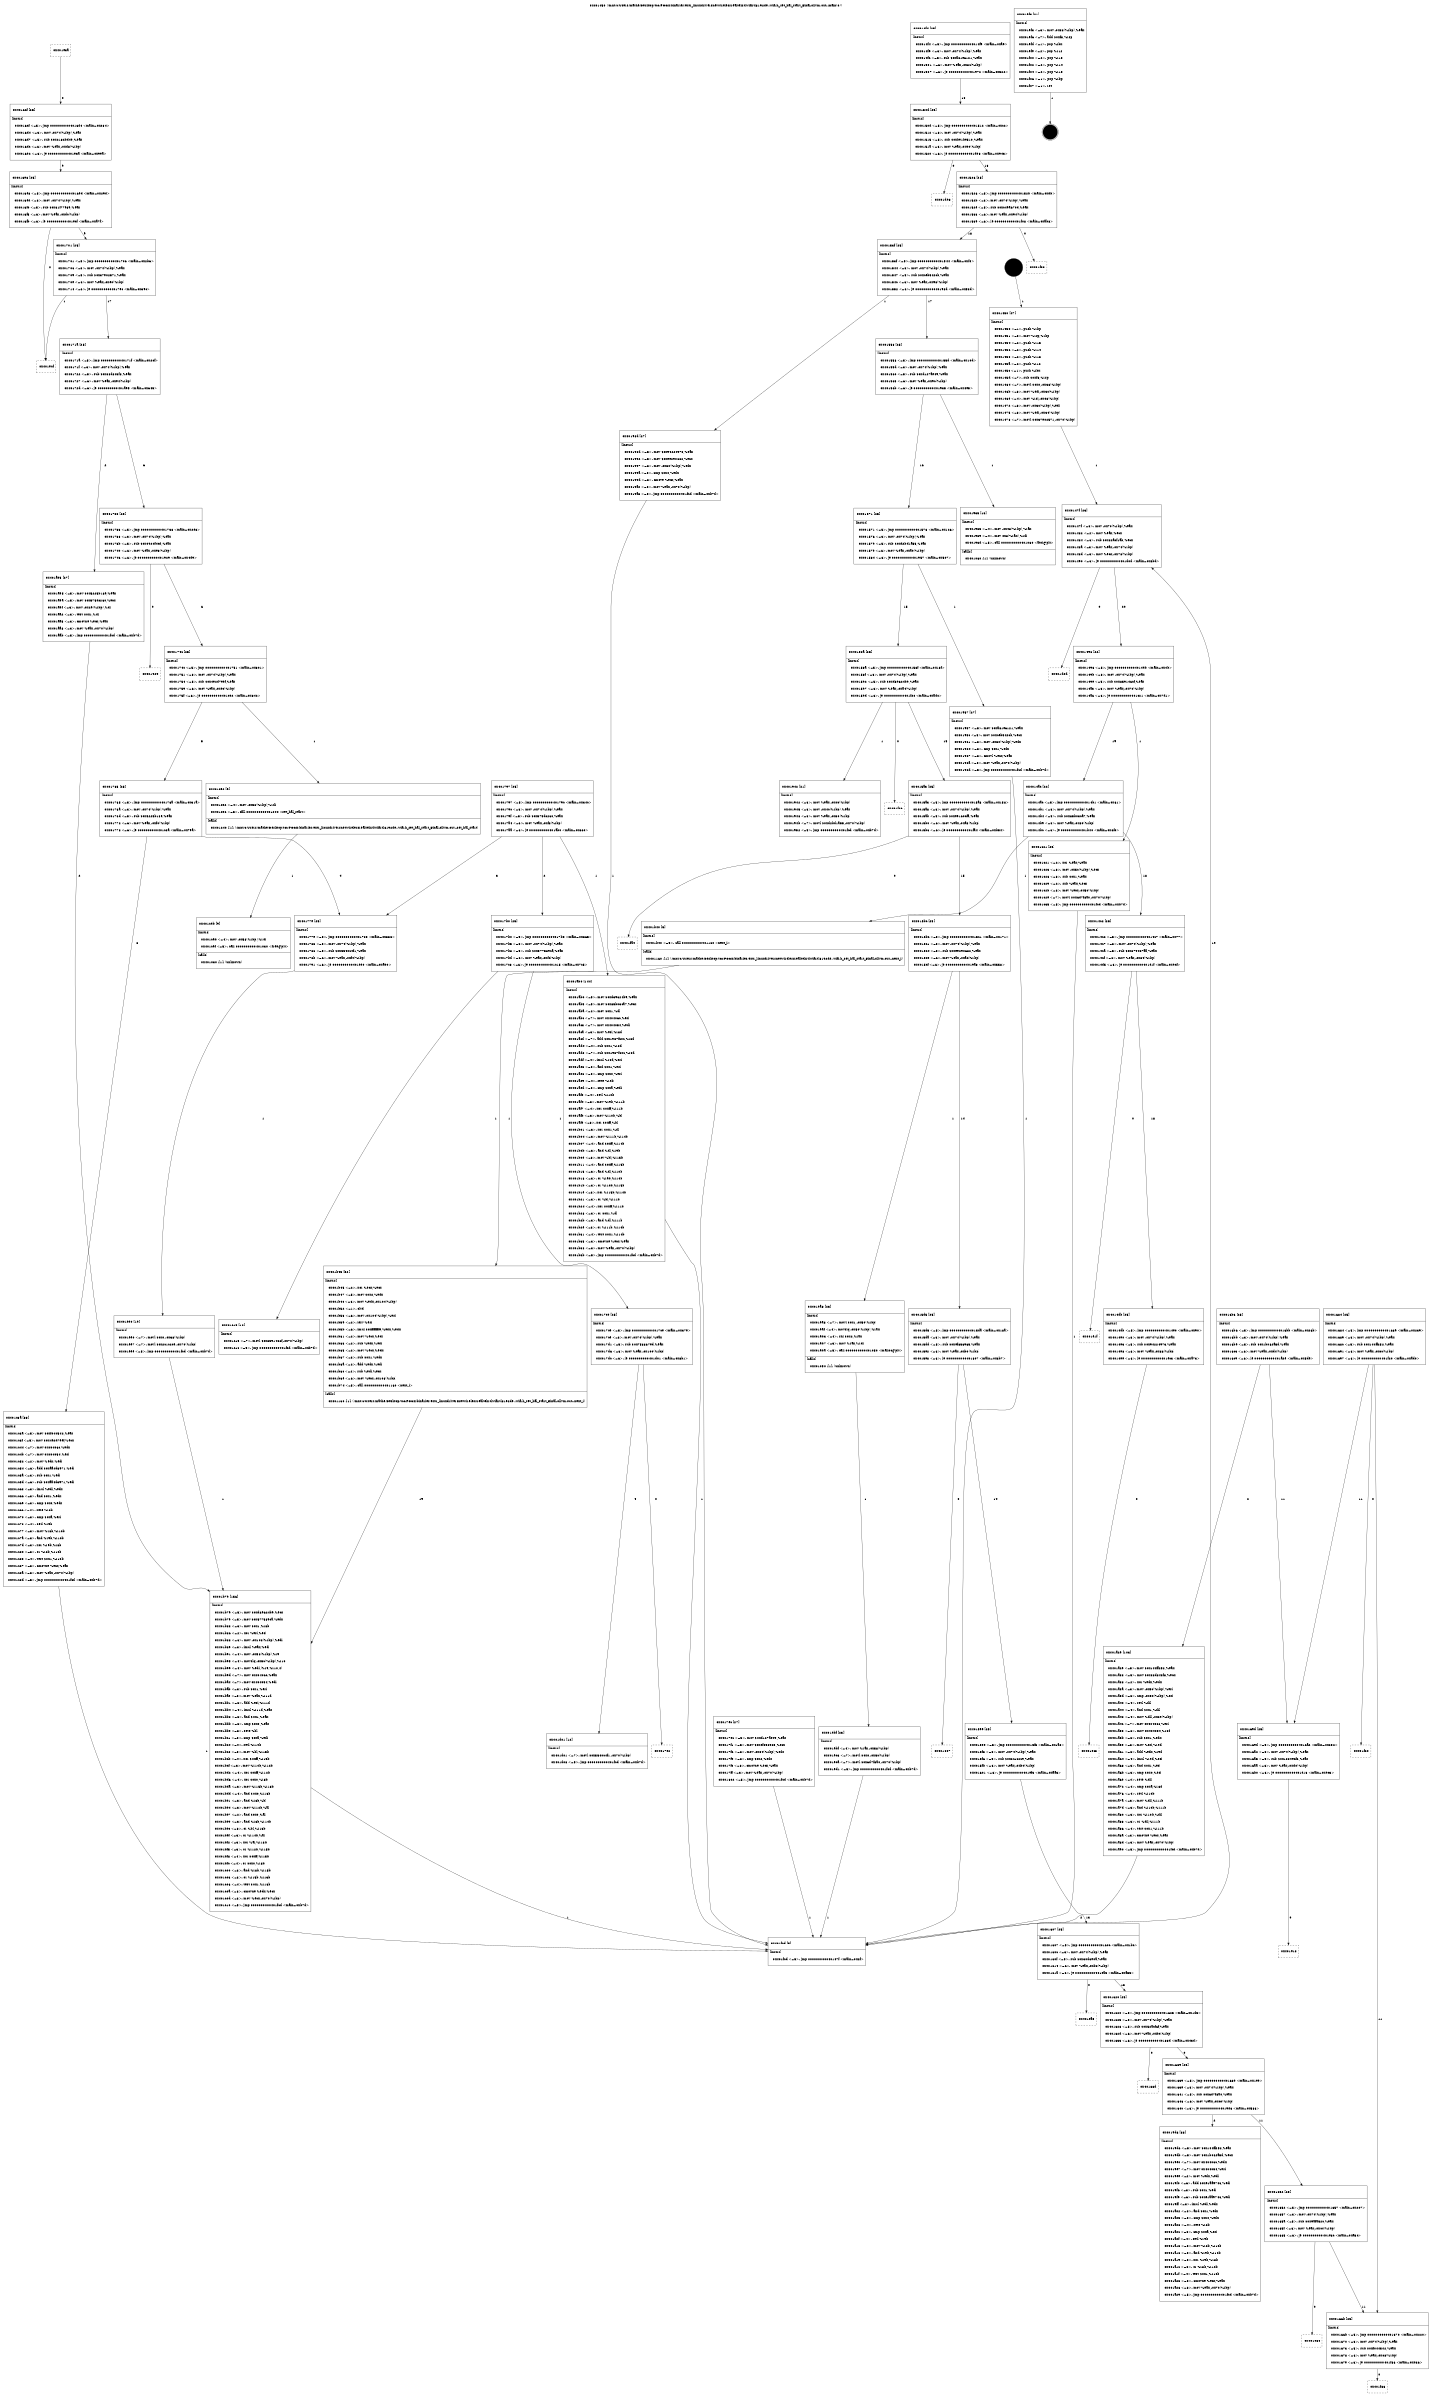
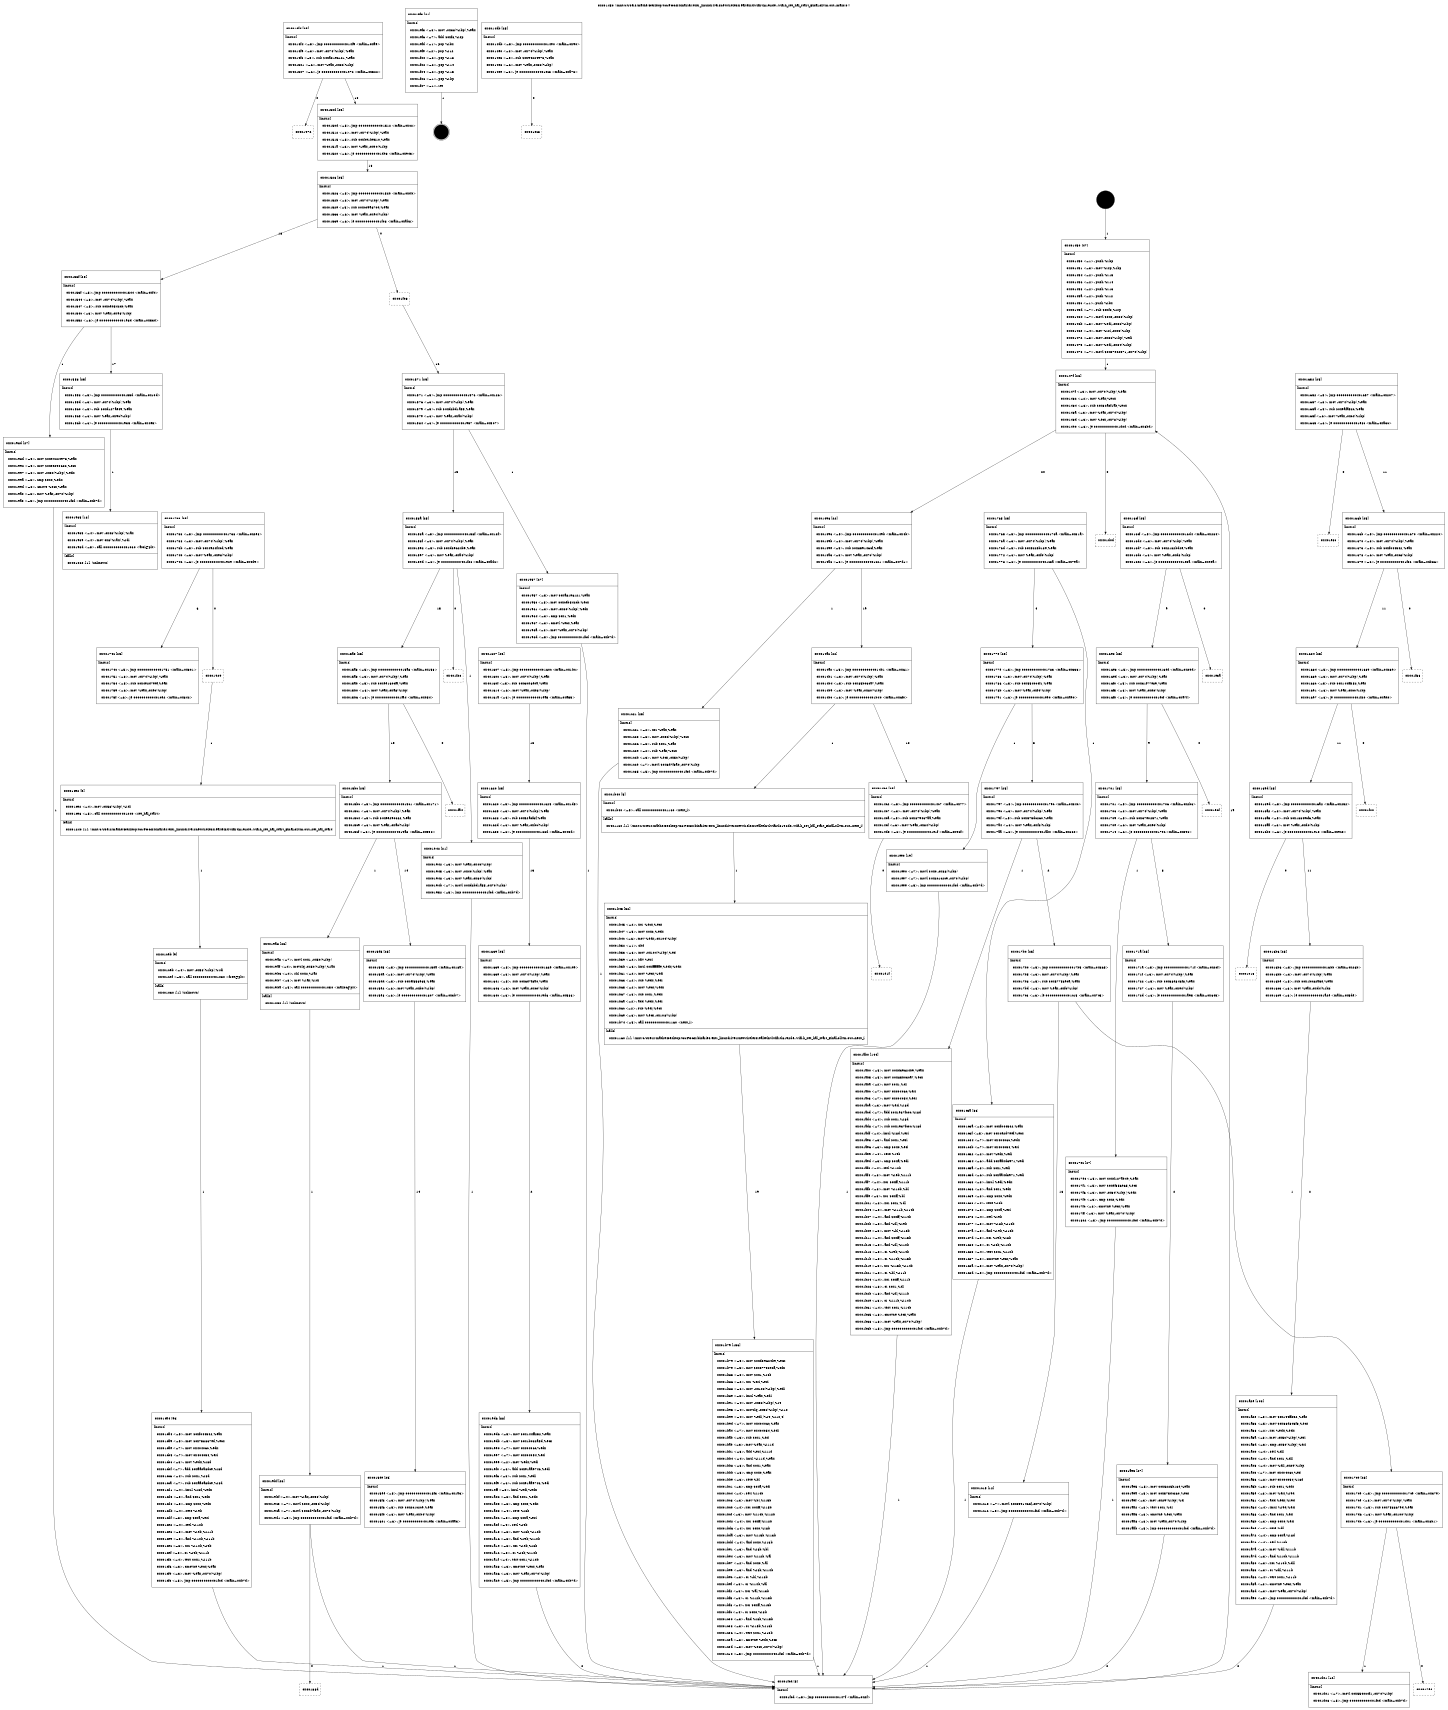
edge "0x401e3a" -> "0x4016cf [25]": reversed
node "0x401972": added
node "0x401d93": removed
edge "0x401701 [25]" -> "0x40171a [25]": label " 17" -> " 8"
edge "0x401701 [25]" -> "0x401ecf": now "0x401701 [25]" -> "0x4017ec [27]"
edge "0x40171a [25]" -> "0x401733 [25]": removed, label "6"
edge "0x401558 [25]" -> "0x401571 [25]": now "0x401f08" -> "0x401571 [25]"
edge "0x40174c [25]" -> "0x401765 [25]": removed, label "5"
edge "0x40174c [25]" -> "0x401c92 [9]": now "0x401929" -> "0x401c92 [9]"
edge "0x401797 [25]" -> "0x40177e [25]": reversed
edge "0x401765 [25]" -> "0x401c3a [88]": label " 8" -> " 1"
edge "0x4017b0 [25]" -> "0x401c15 [12]": label " 1" -> " 16"
edge "0x401a95 [27]" -> "0x401b79 [156]": now "0x401a95 [27]" -> "0x401fcd [5]"
edge "0x4014c2 [25]" -> "0x4014db [25]": removed, label "18"
edge "0x401942 [21]" -> "0x401fcd [5]": added, label "1"
edge "0x401ee0 [19]" -> "0x401b79 [156]": now "0x401ee0 [19]" -> "0x401fcd [5]"
edge "0x4017c9 [25]" -> "0x401d01 [12]": label " 4" -> " 1"
node "0x401ca4 [93]": added
edge "0x4016b6 [25]" -> "0x40169d [25]": reversed
edge "0x401c15 [12]" -> "0x401fcd [5]": added, label "1"
edge "0x4019d6 [88]" -> "0x401fcd [5]": added, label "2"
node "0x401807": removed
edge "0x401684 [25]" -> "0x40166b [25]": reversed
edge "0x4015ee [25]" -> "0x401607 [25]": removed, label "13"
node "0x401ea5": removed
edge "0x401620 [25]" -> "0x401639 [25]": label " 0" -> " 13"
edge "0x401620 [25]" -> "0x40188d": now "0x4019bf [23]" -> "0x40188d"
edge "0x401639 [25]" -> "0x401652 [25]": removed, label "11"
